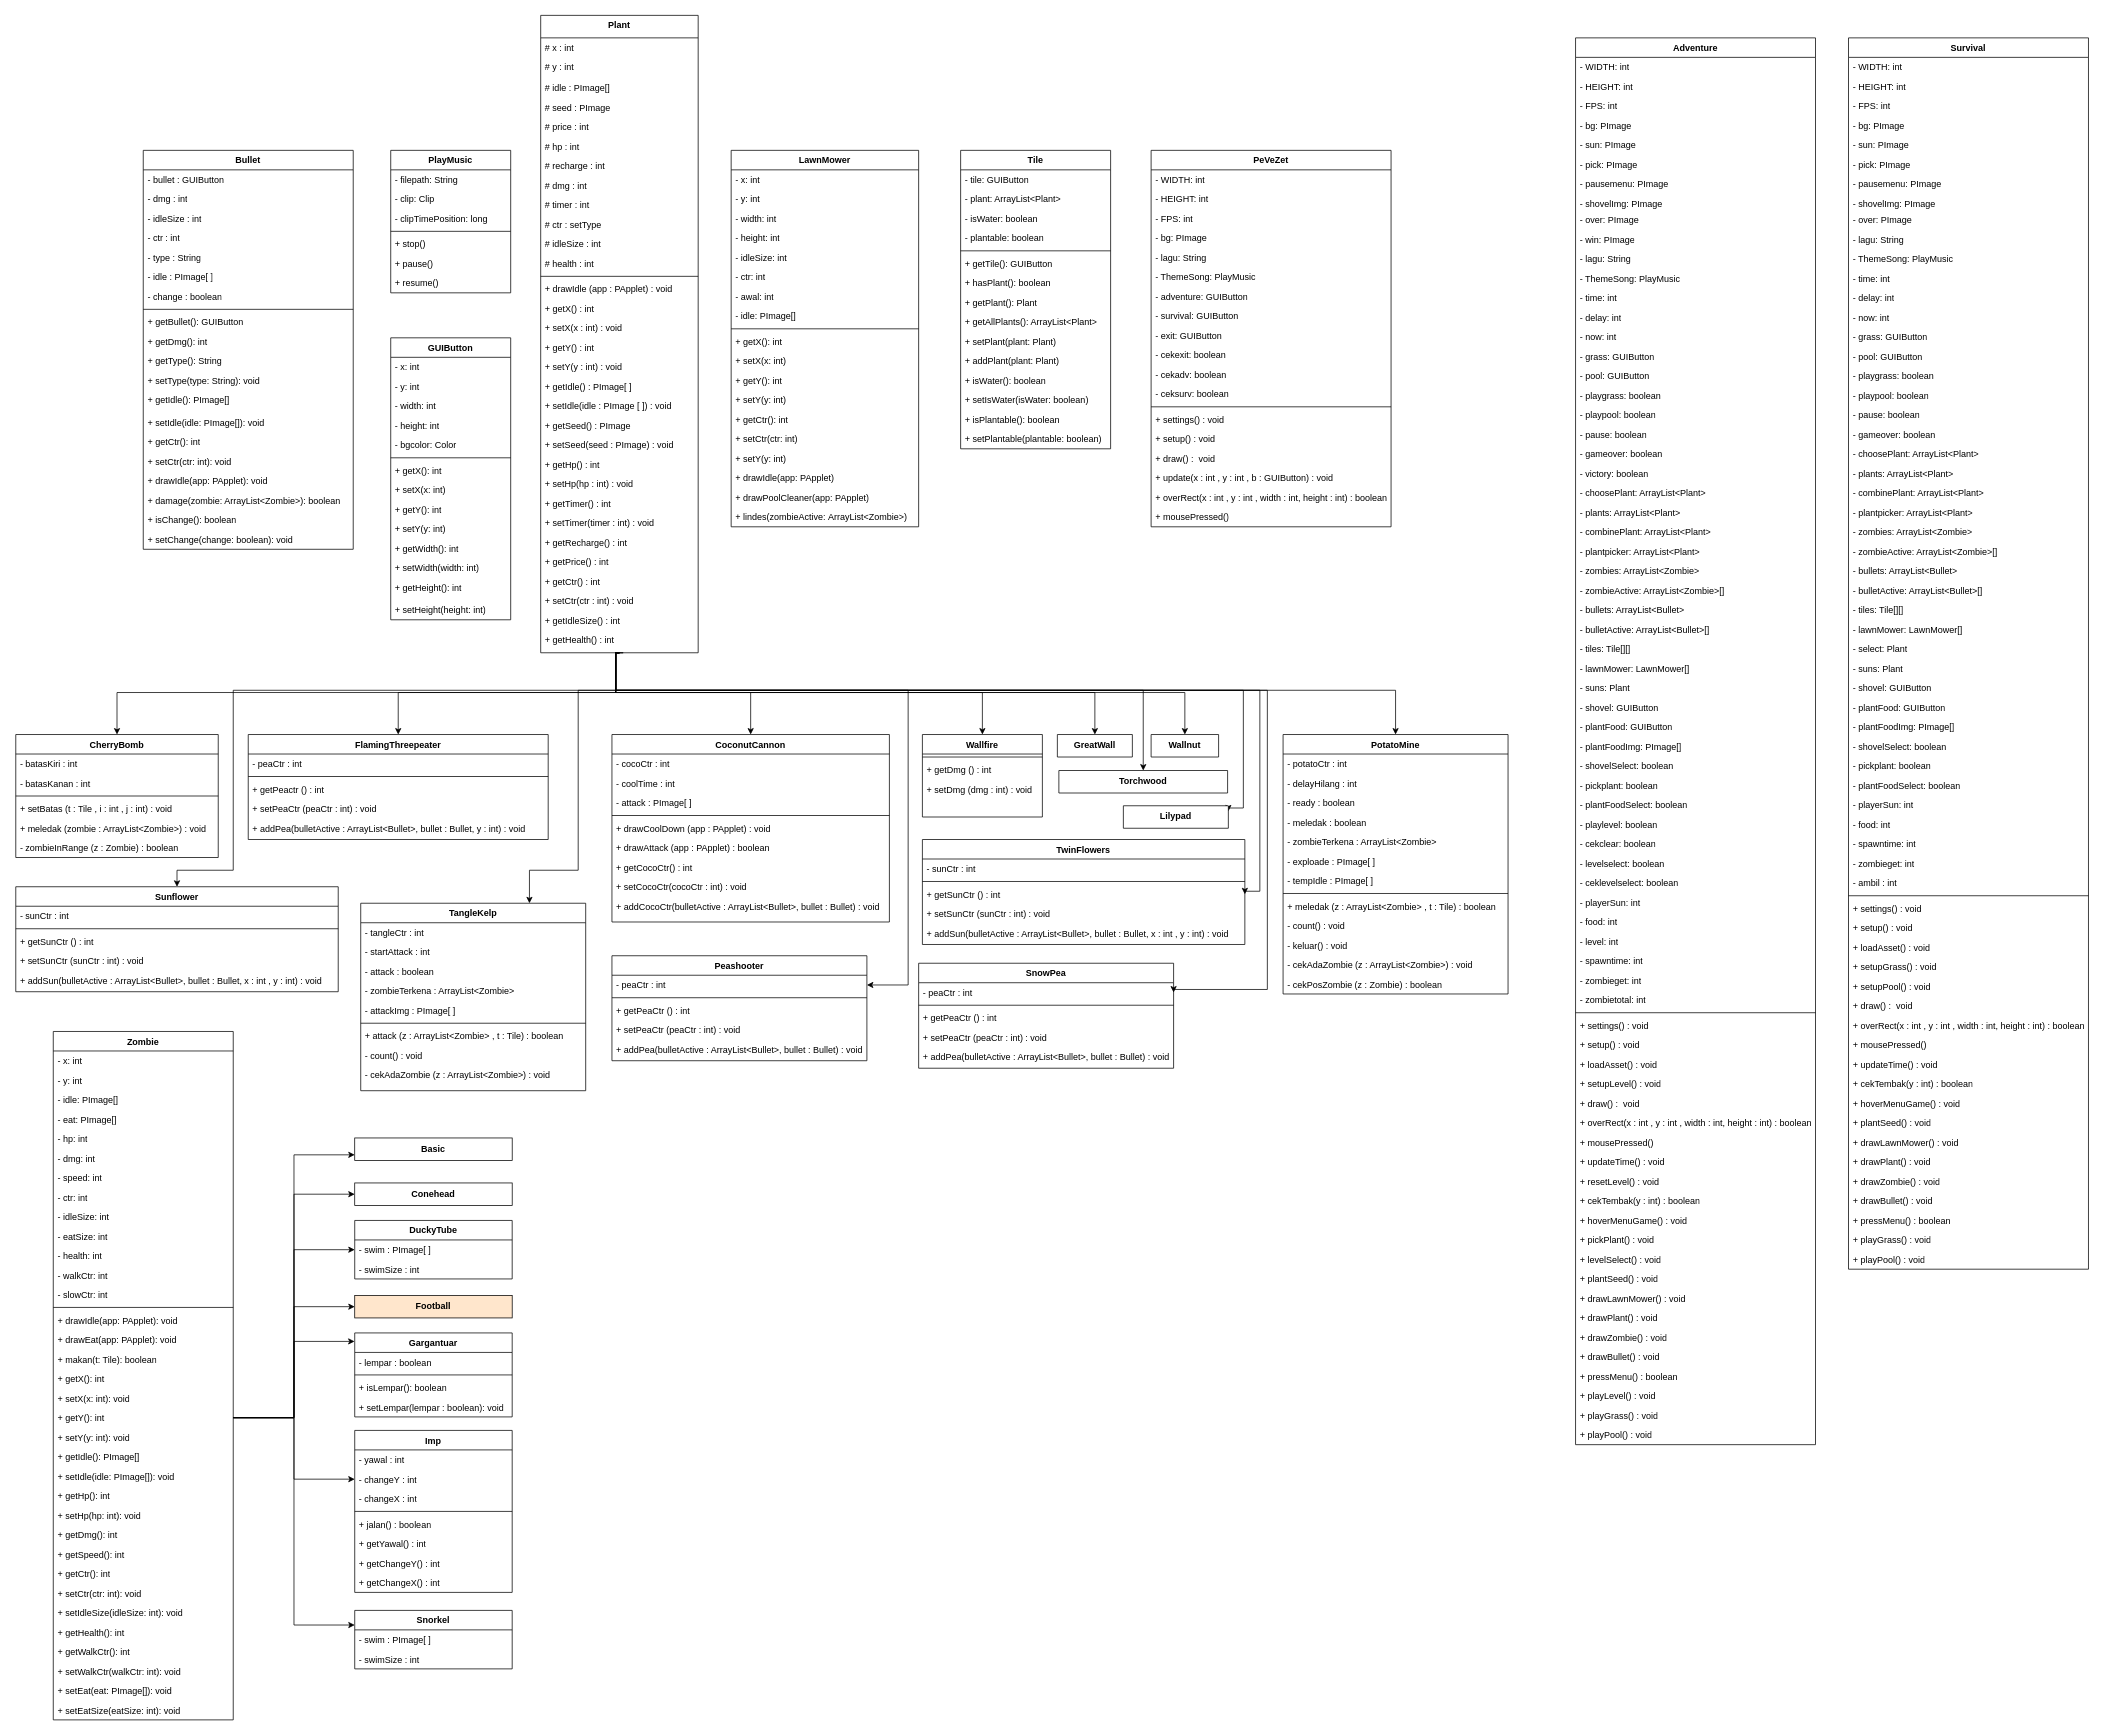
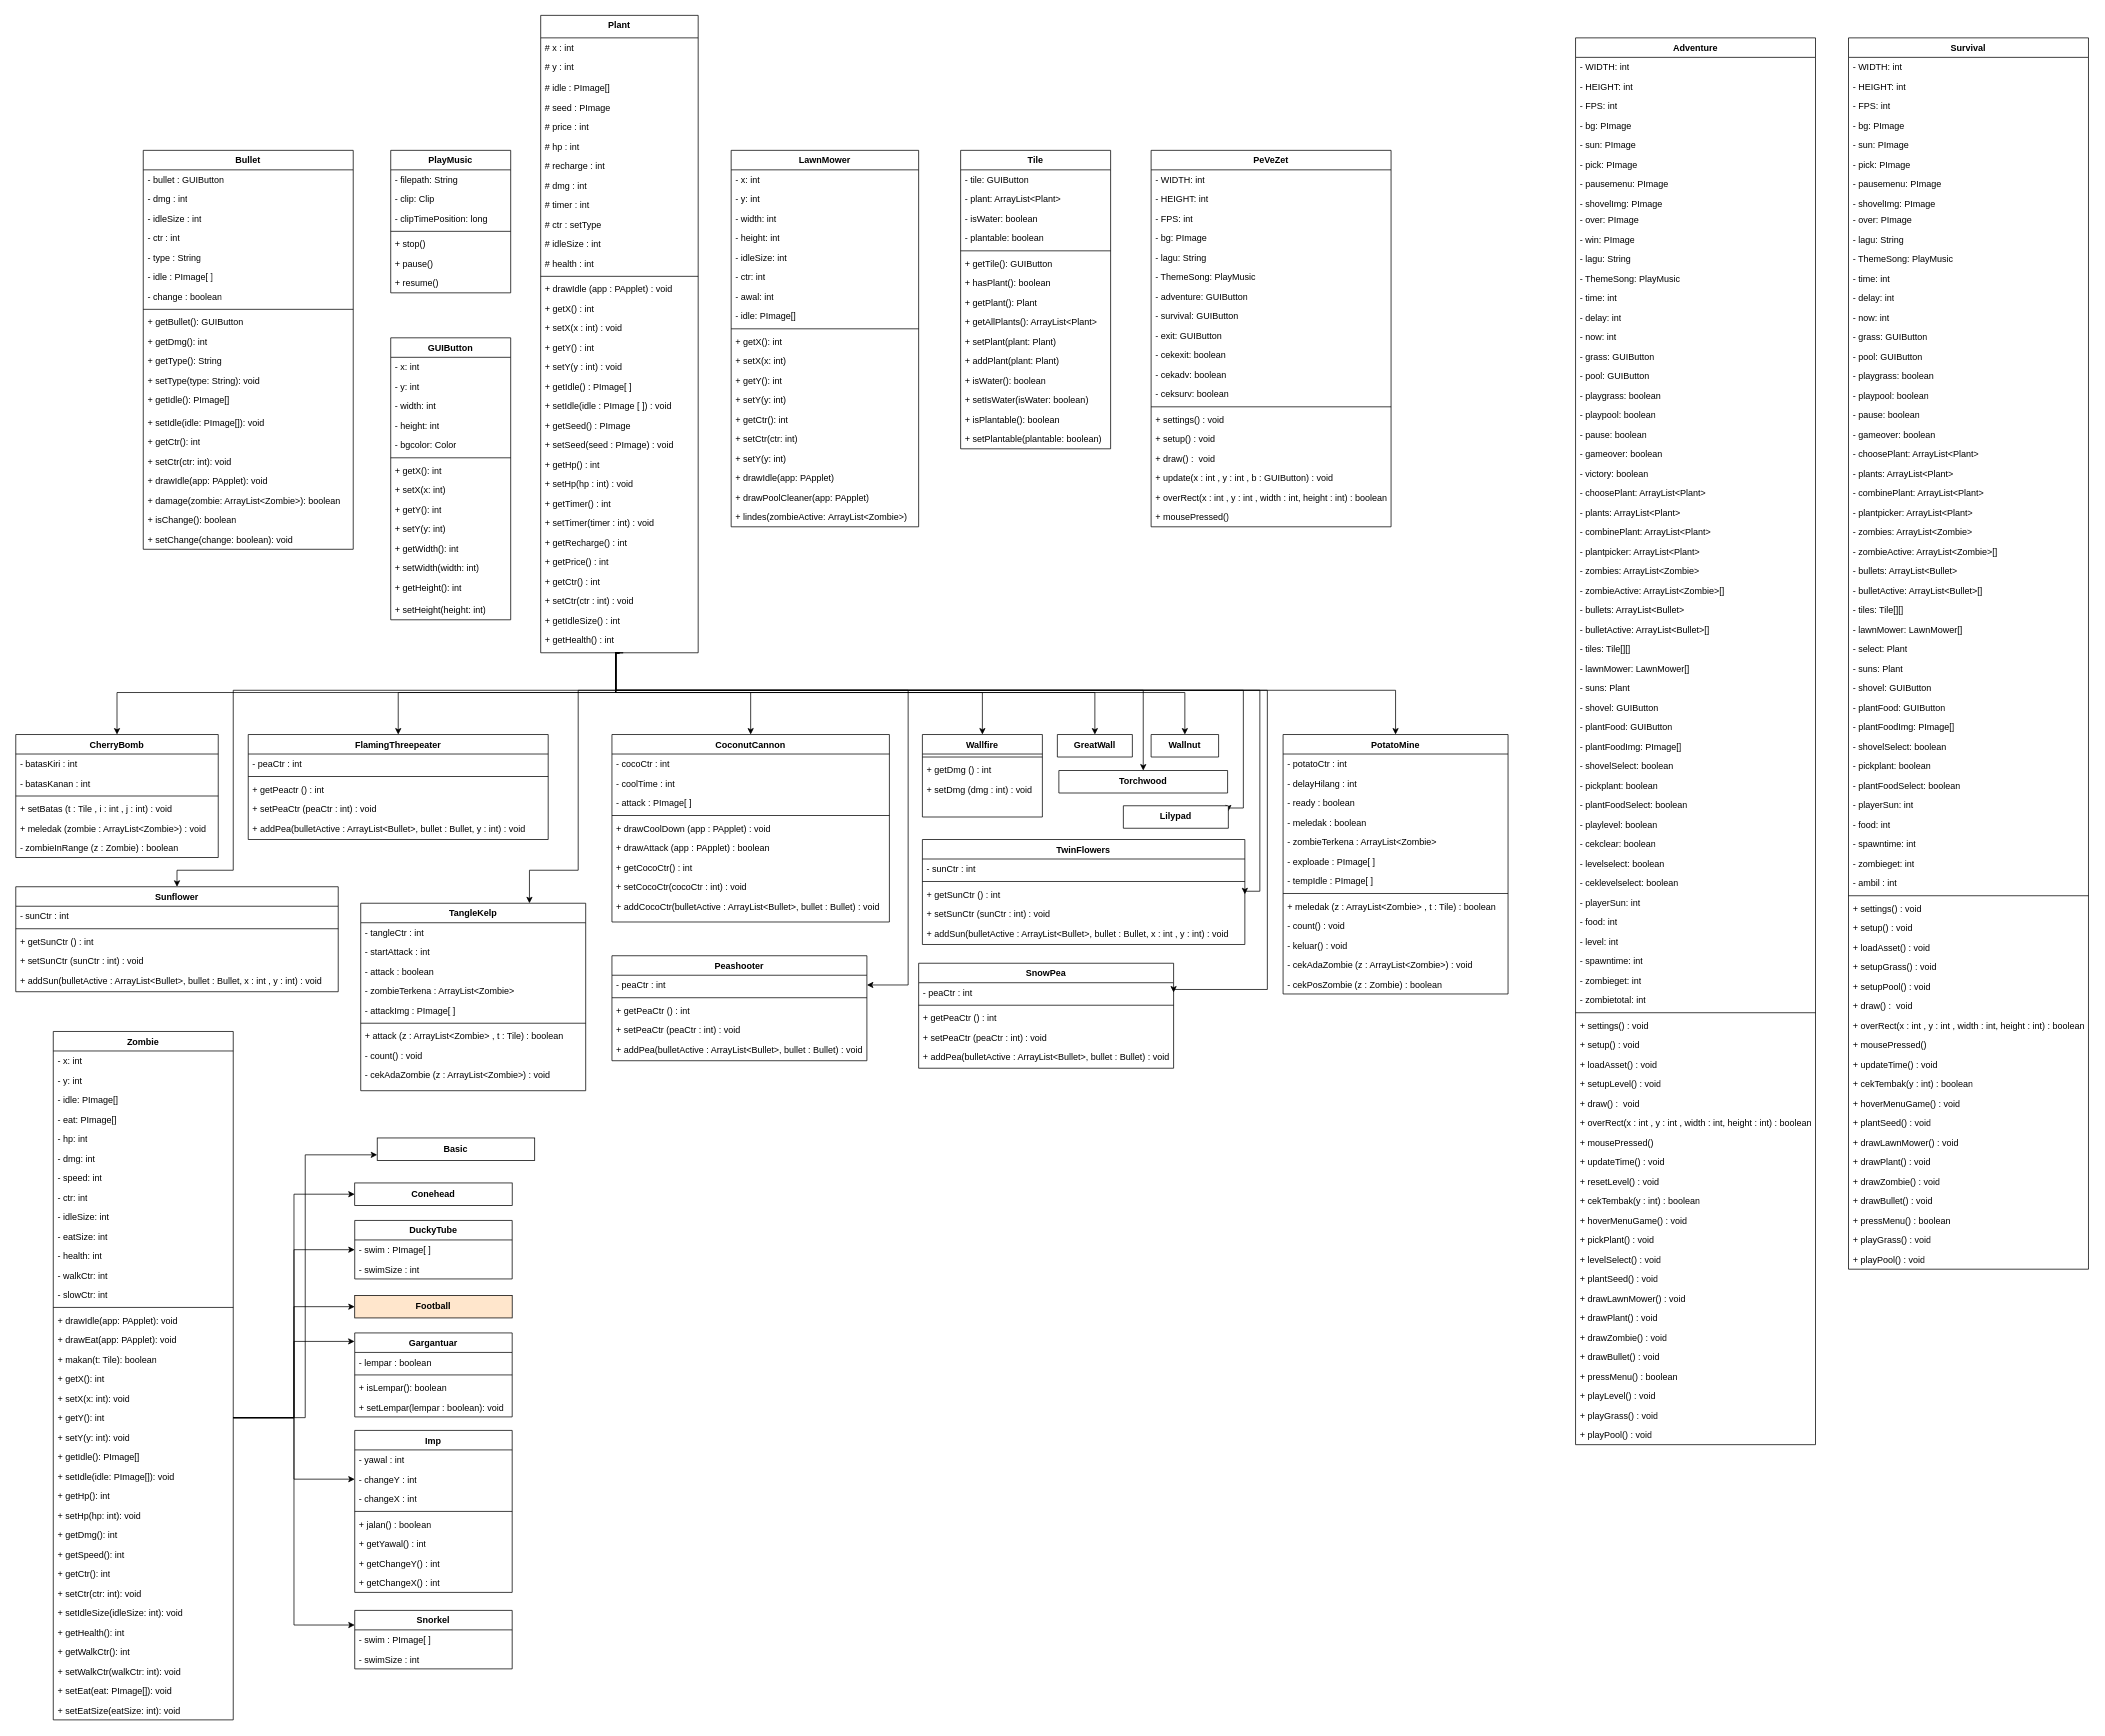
node "Basic": moved (433, 1149) -> (456, 1149)
